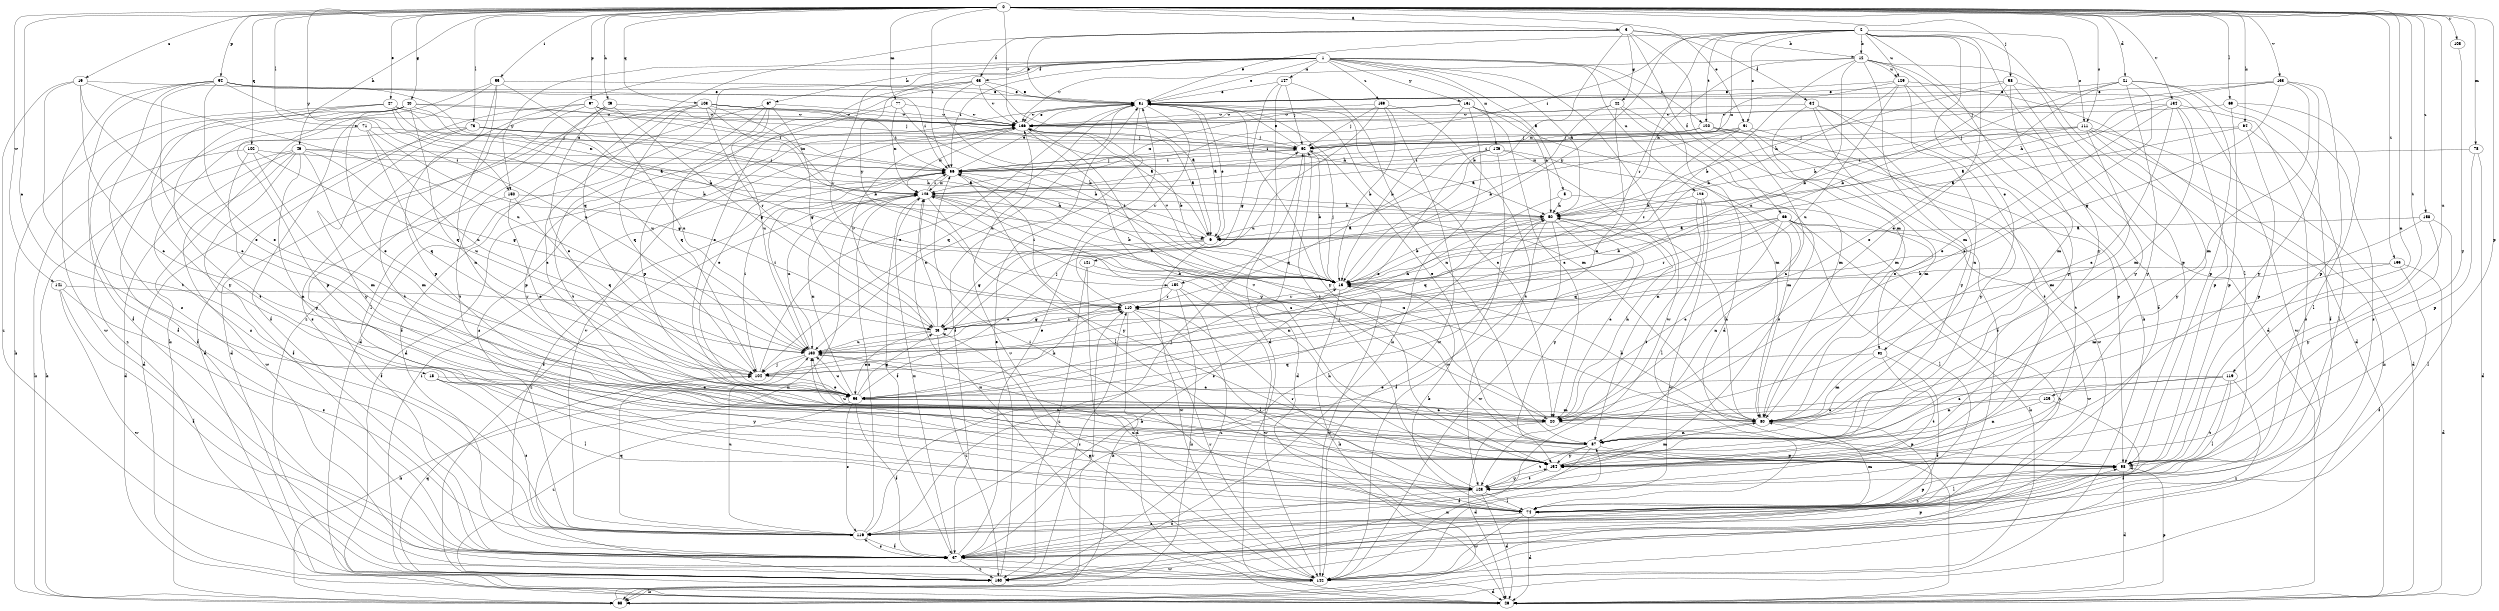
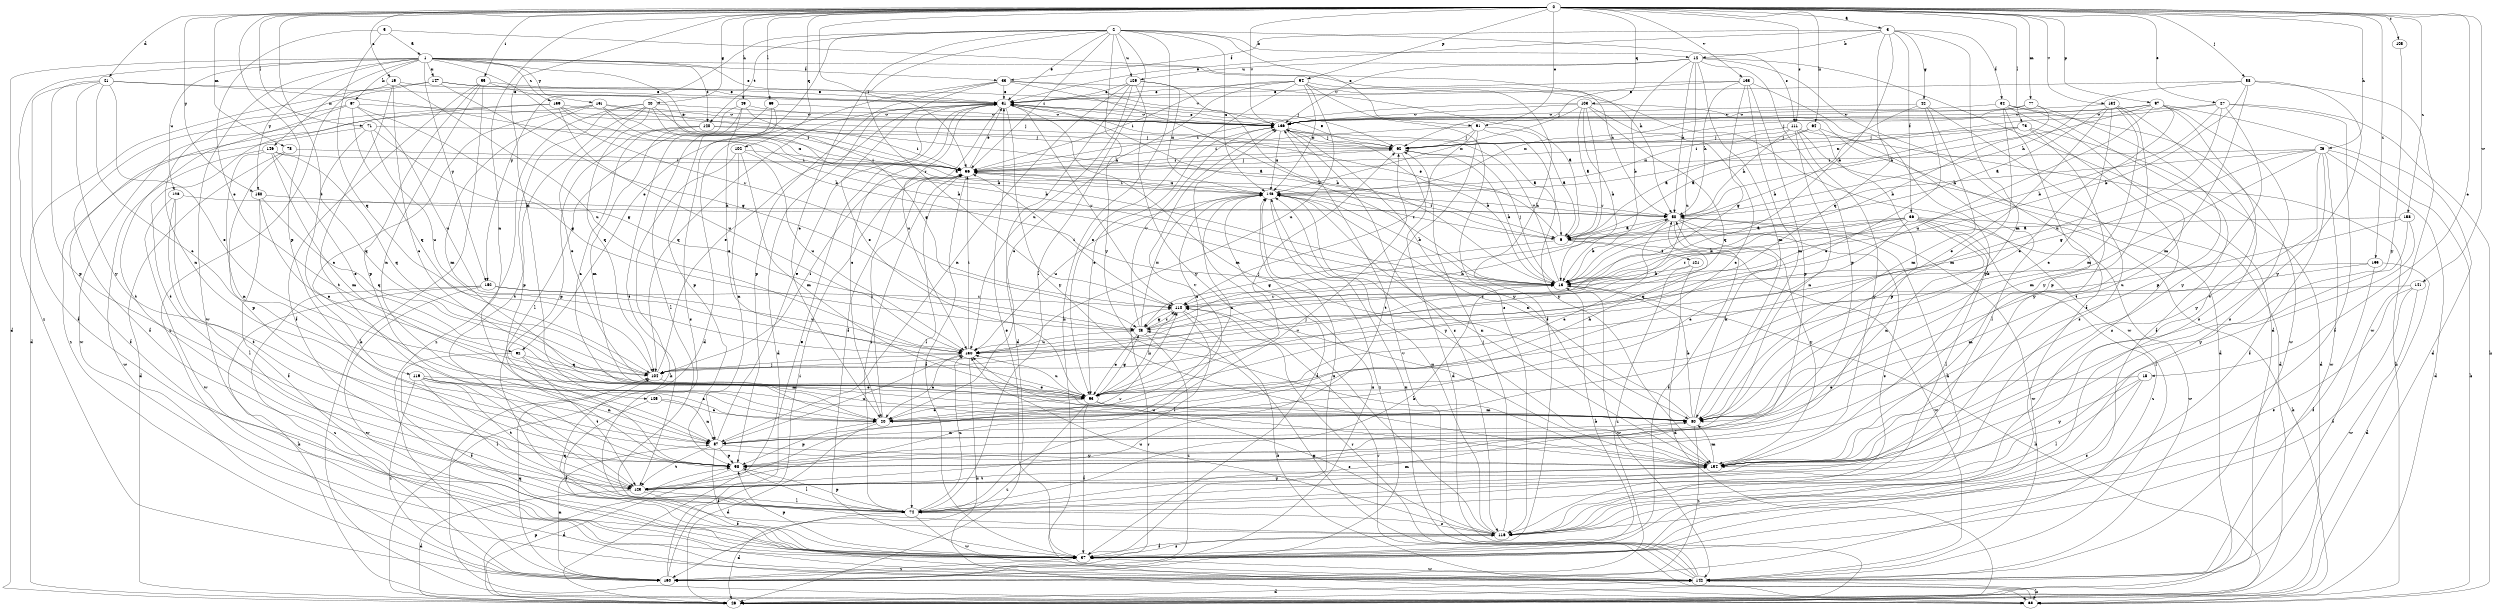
edge "1" -> "5": reversed
edge "19" -> "93": now "97" -> "93"
edge "151" -> "160": label "k" -> "z"
edge "110" -> "142": reversed
